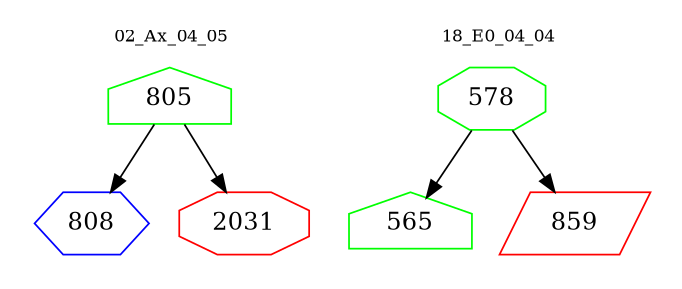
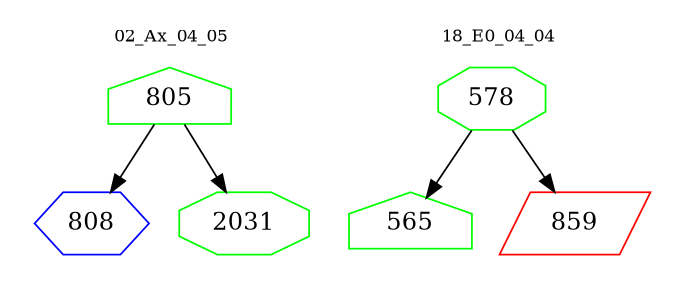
node "2031": color red -> green
